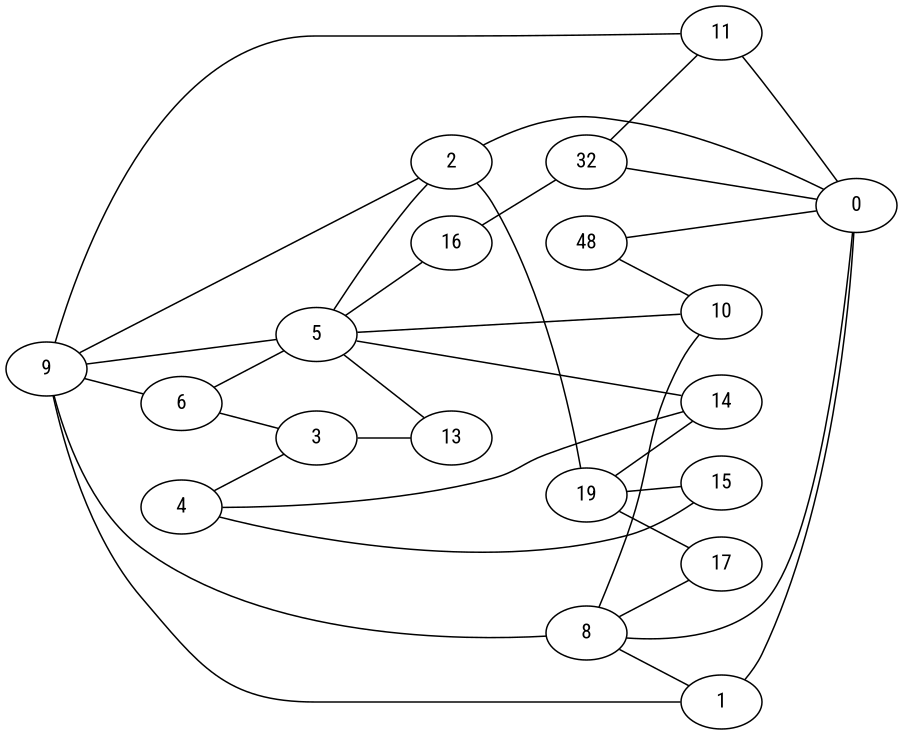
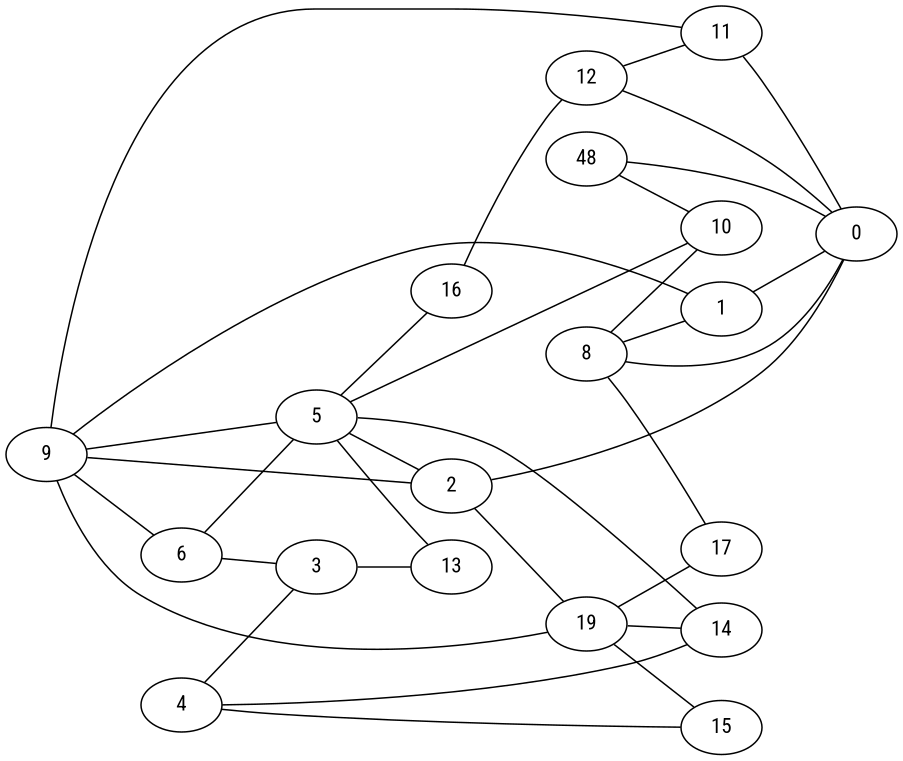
node "32": label "32" -> "12"
edge "9" -- "8": now "9" -- "19"
